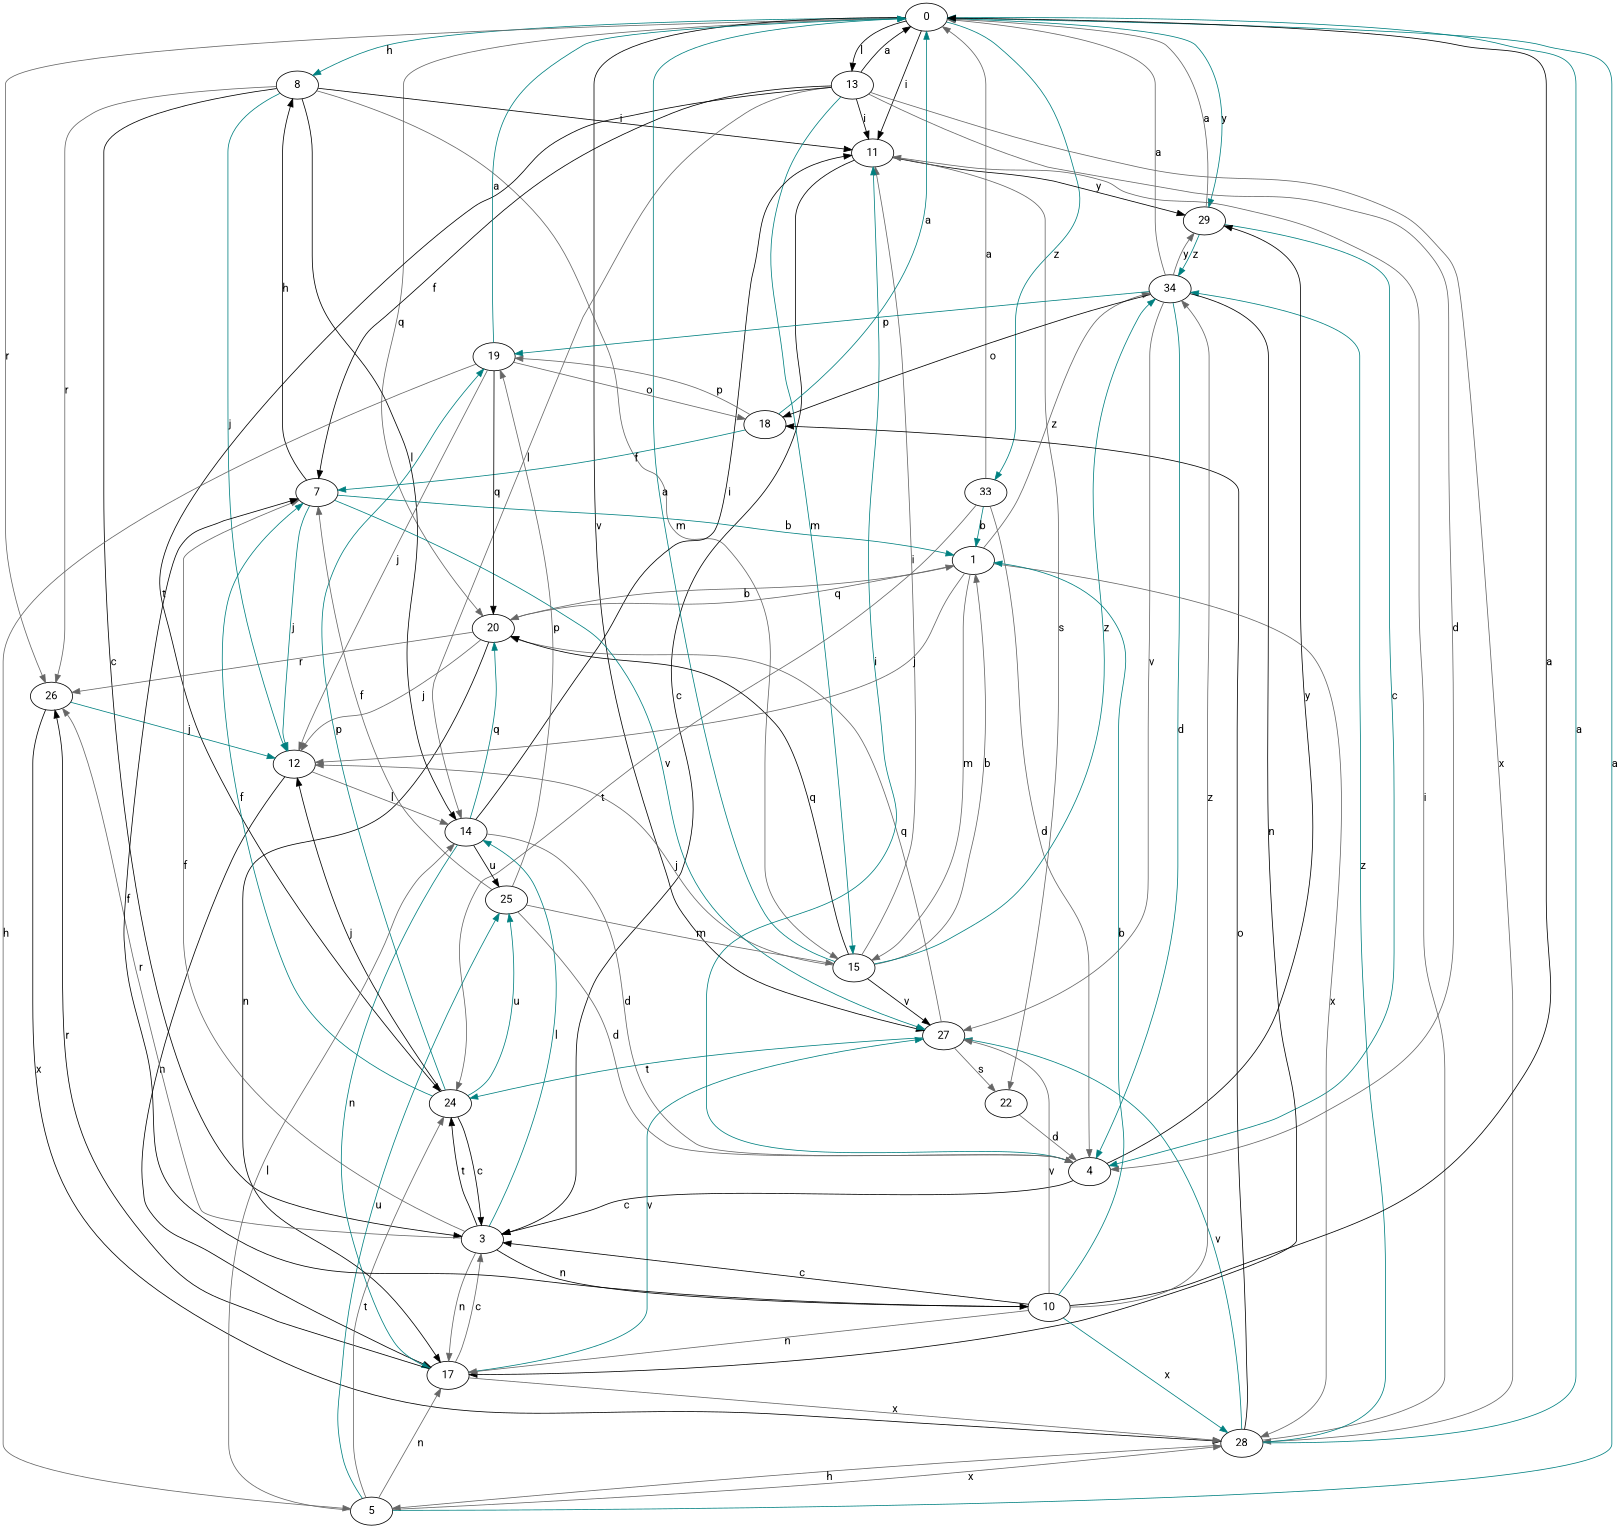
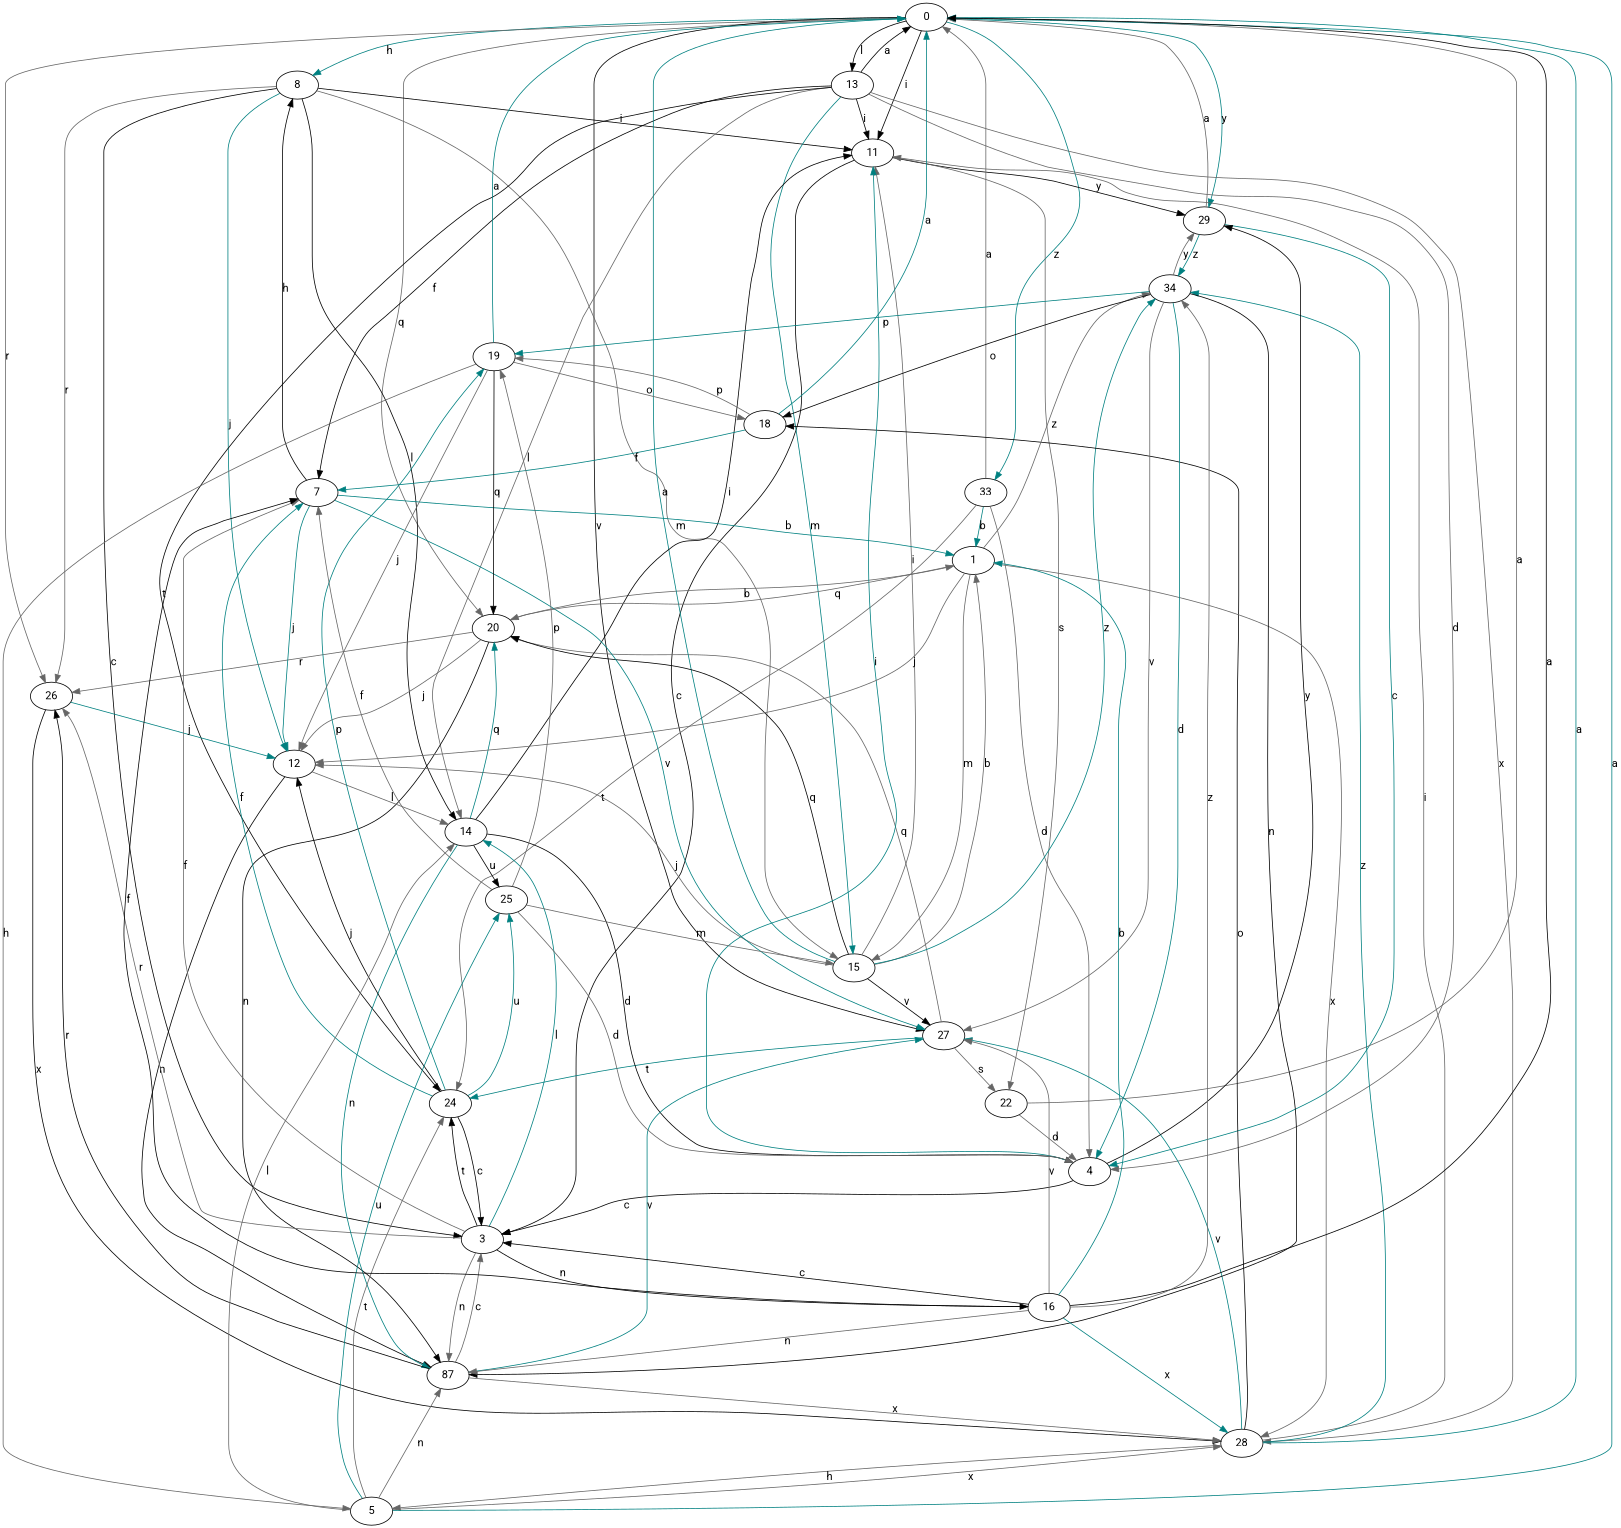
edge "34" -> "0": now "22" -> "0"
edge "14" -> "4": color gray40 -> black
node "10": label "10" -> "16"
node "17": label "17" -> "87"
